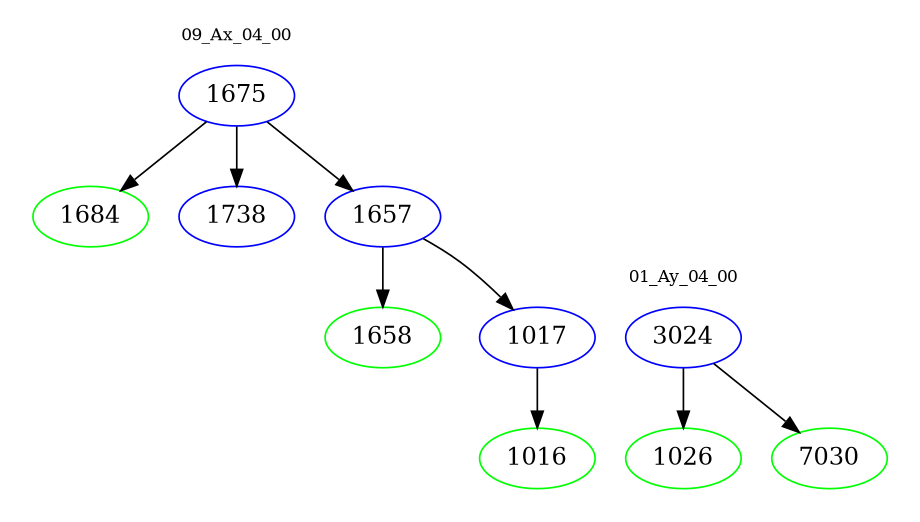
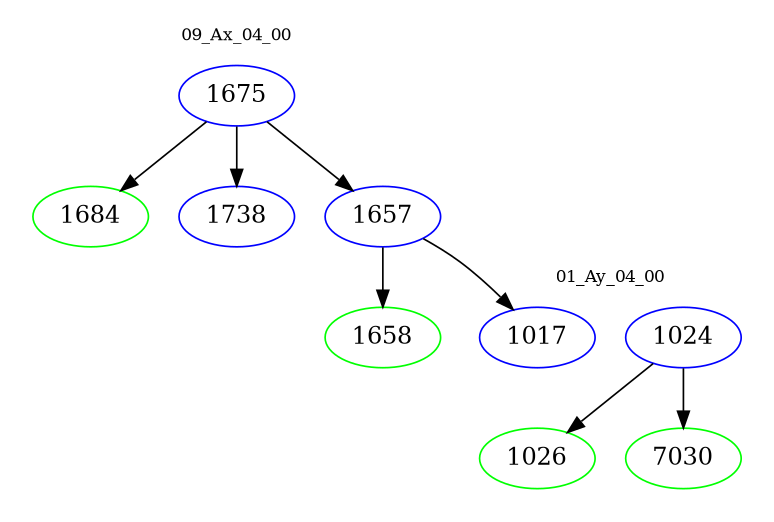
node "3024": label "3024" -> "1024"
node "1016": removed
